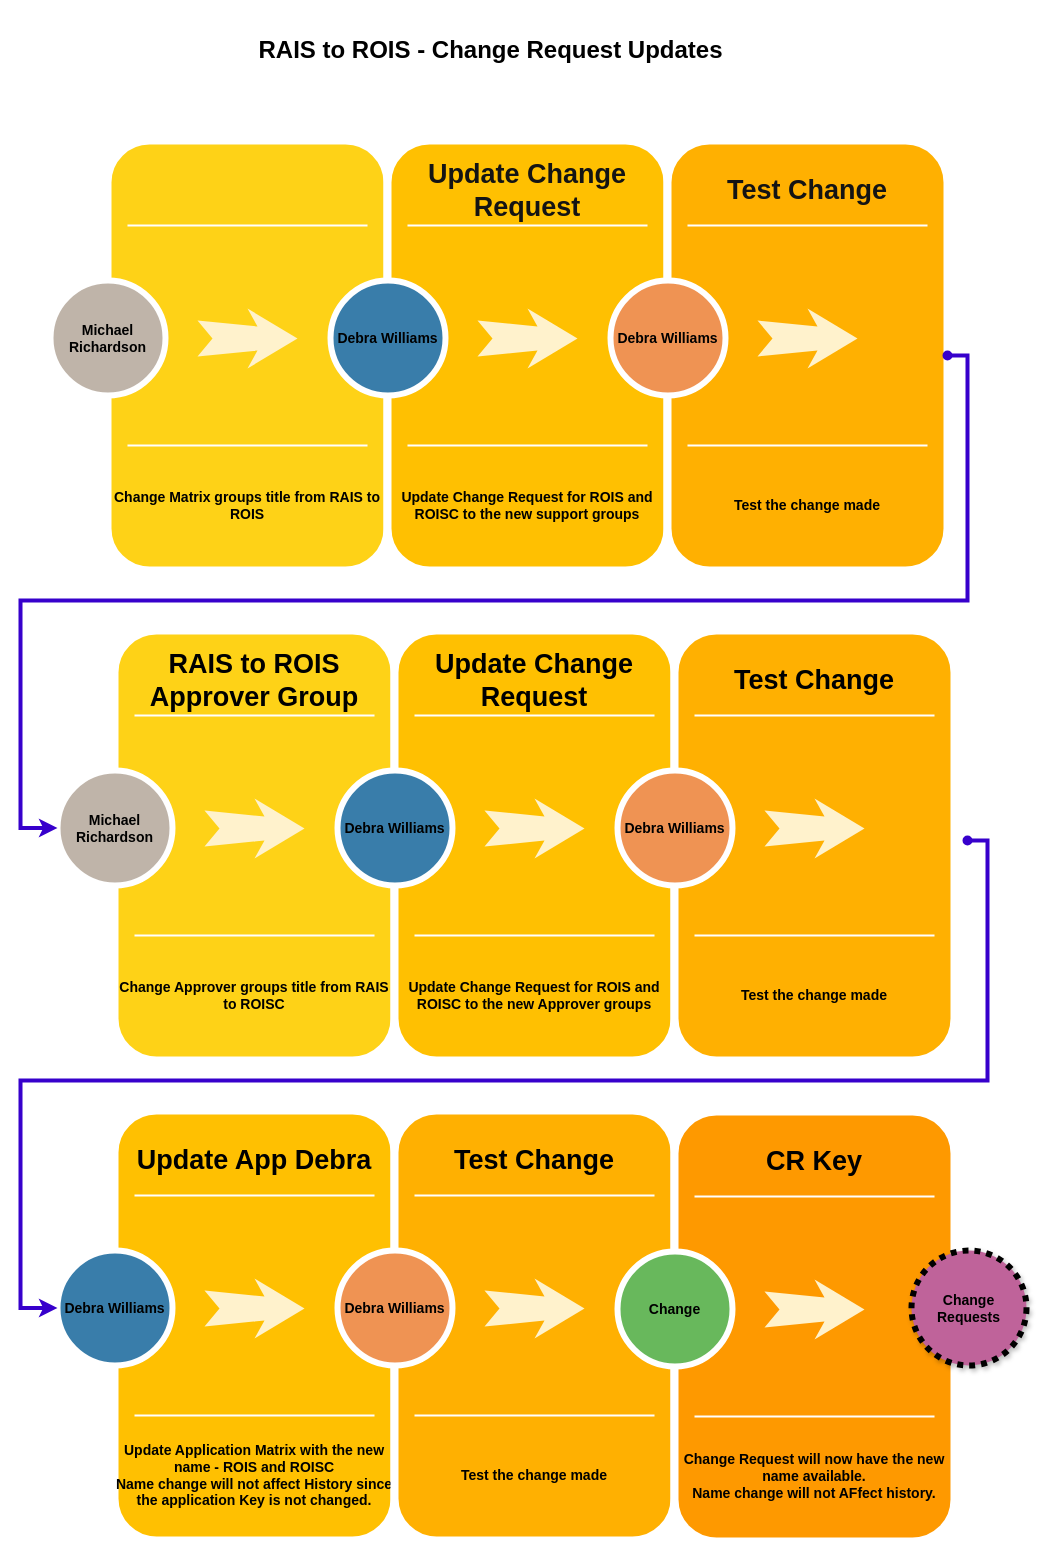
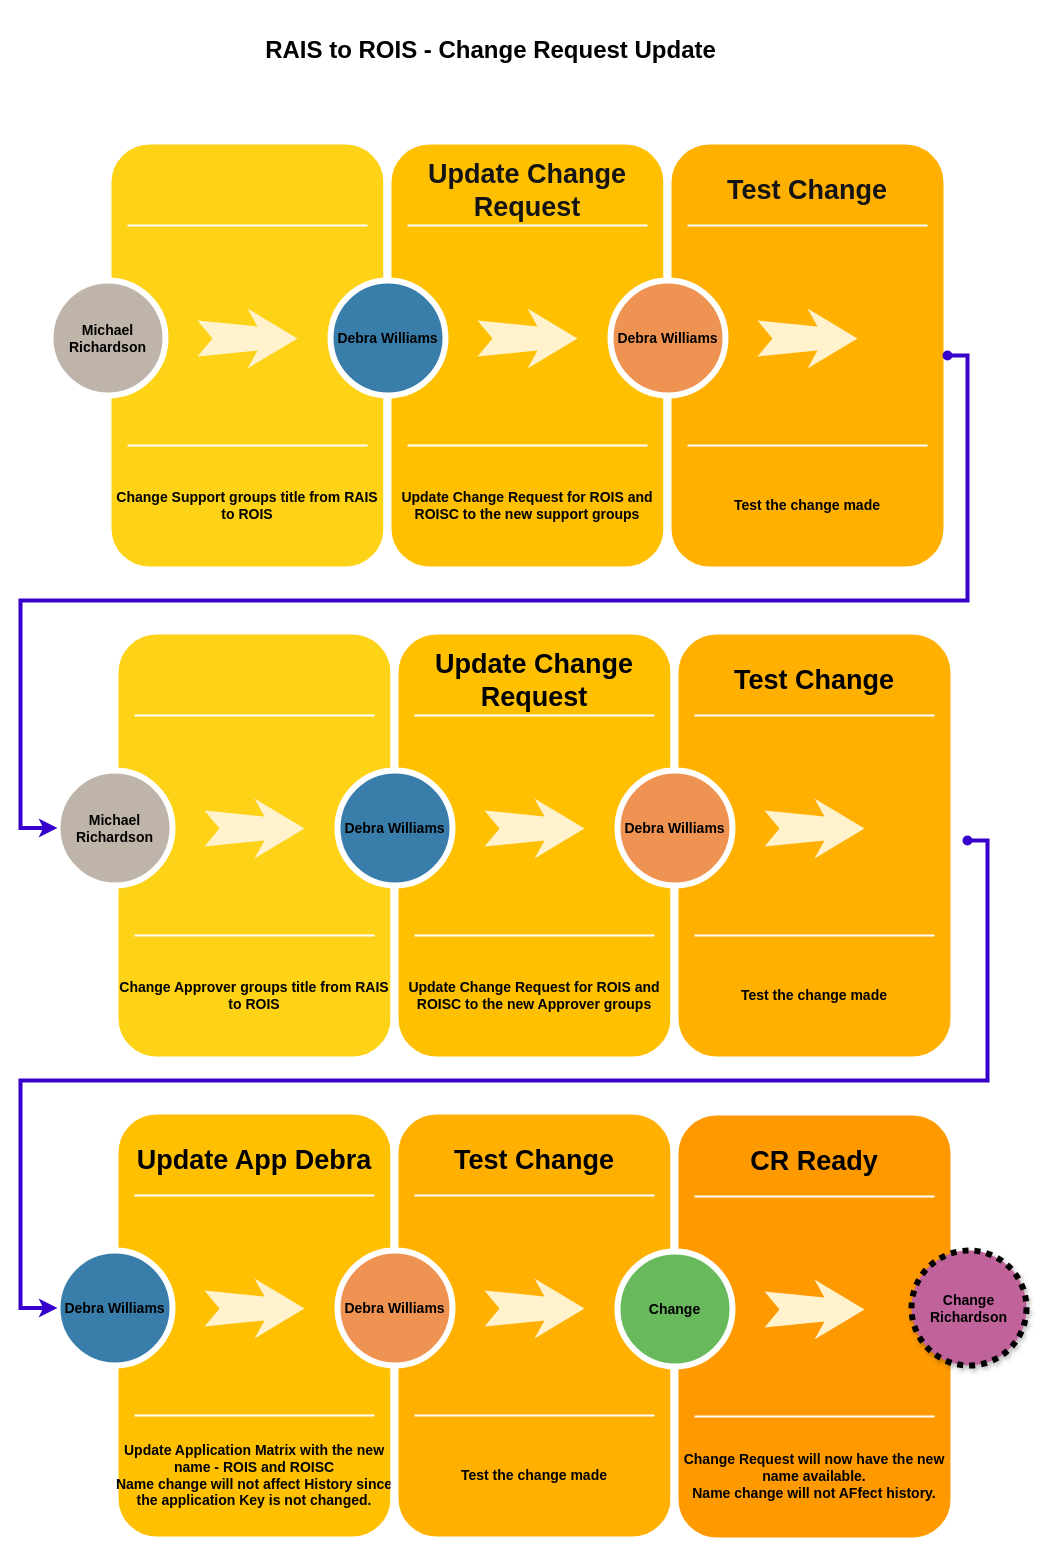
node "RAIS to ROIS - Change Request Updates": label "RAIS to ROIS - Change Request Updates" -> "RAIS to ROIS - Change Request Update"
node "Change Matrix groups title from RAIS to ROIS": label "Change Matrix groups title from RAIS to ROIS" -> "Change Support groups title from RAIS to ROIS"
node "RAIS to ROIS Approver Group": removed
node "Change Approver groups title from RAIS to ROISC": label "Change Approver groups title from RAIS to ROISC" -> "Change Approver groups title from RAIS to ROIS"
node "CR Key": label "CR Key" -> "CR Ready"
node "Change Requests": label "Change Requests" -> "Change Richardson"
